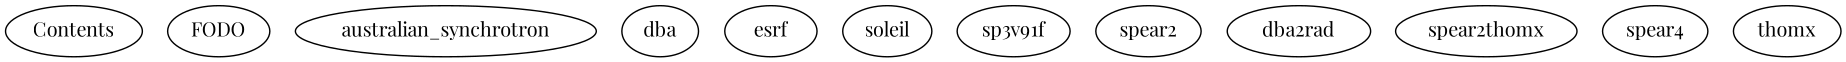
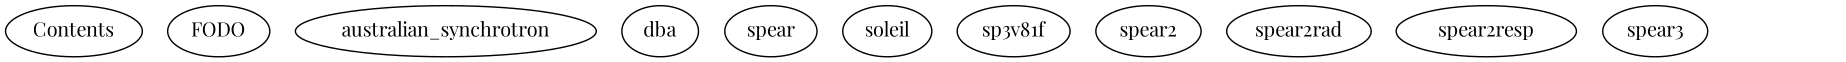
node "esrf": label "esrf" -> "spear"
node "sp3v91f": label "sp3v91f" -> "sp3v81f"
node "dba2rad": label "dba2rad" -> "spear2rad"
node "spear2thomx": label "spear2thomx" -> "spear2resp"
node "spear4": label "spear4" -> "spear3"
node "thomx": removed
